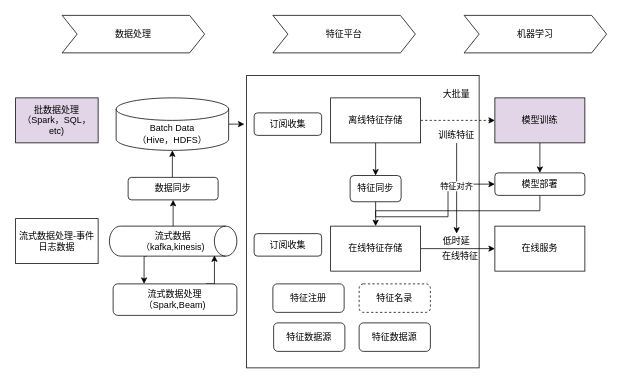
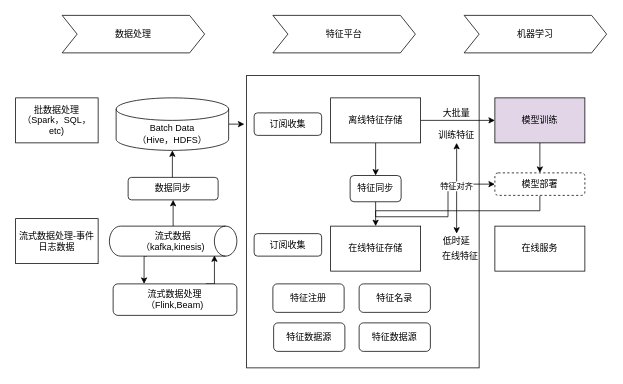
node "大批量": moved (456, 94) -> (456, 113)
node "批数据处理 （Spark，SQL，etc)": fillcolor #e1d5e7 -> #ffffff
edge "离线特征存储" -> "模型训练": style dashed -> solid
edge "训练特征" -> "低时延": arrowhead none -> classic
node "模型部署": style solid -> dashed
edge "在线特征存储" -> "在线服务": removed
node "特征名录": style dashed -> solid
node "流式数据处理 （Spark,Beam)": label "流式数据处理 （Spark,Beam)" -> "流式数据处理 （Flink,Beam)"
